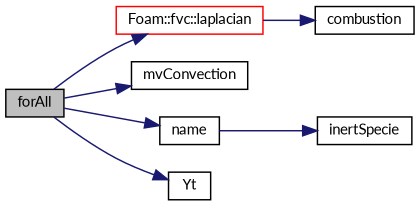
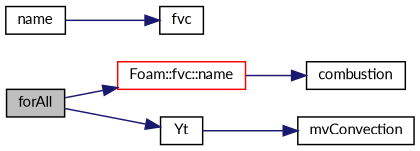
node "Foam::fvc::laplacian": label "Foam::fvc::laplacian" -> "Foam::fvc::name"
edge "forAll" -> "mvConvection": now "Yt" -> "mvConvection"
edge "forAll" -> "name": removed
node "inertSpecie": label "inertSpecie" -> "fvc"
